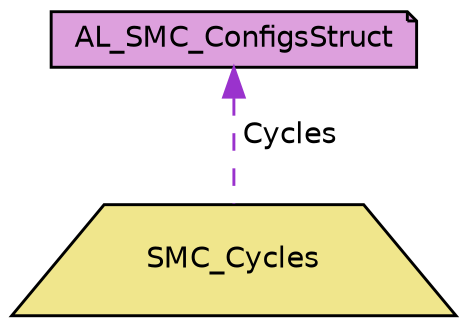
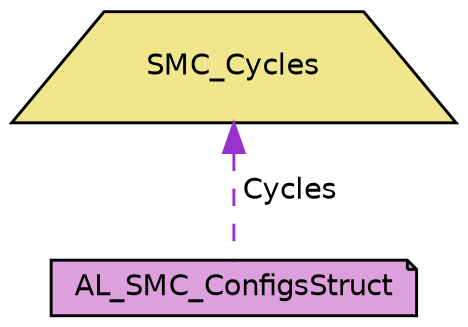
edge "SMC_Cycles" -> "AL_SMC_ConfigsStruct": reversed
